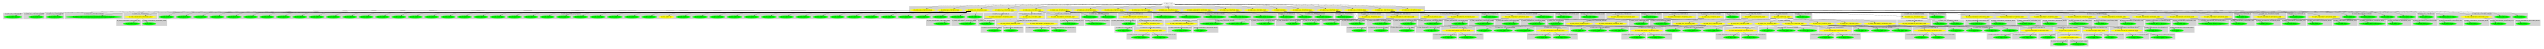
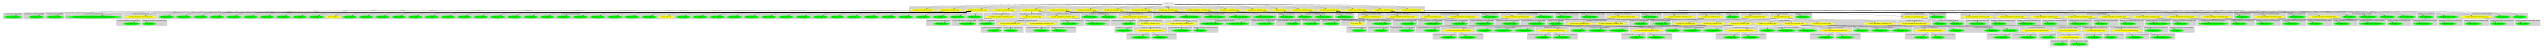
node "NT_INT_23468< 6 >": fillcolor green -> yellow
node "NT_ID_23555< data >": fillcolor green -> yellow
node "NT_EXPR_CALL_FUNCTION_23633": removed
node "NT_ID_23628< grp1 >": removed
